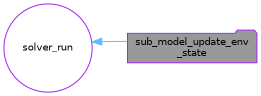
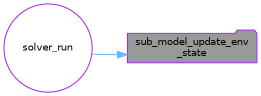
edge "sub_model_update_env _state" -> "solver_run": reversed
